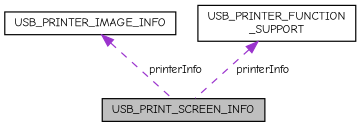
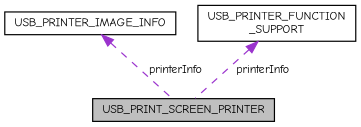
node "USB_PRINT_SCREEN_INFO": label "USB_PRINT_SCREEN_INFO" -> "USB_PRINT_SCREEN_PRINTER"
